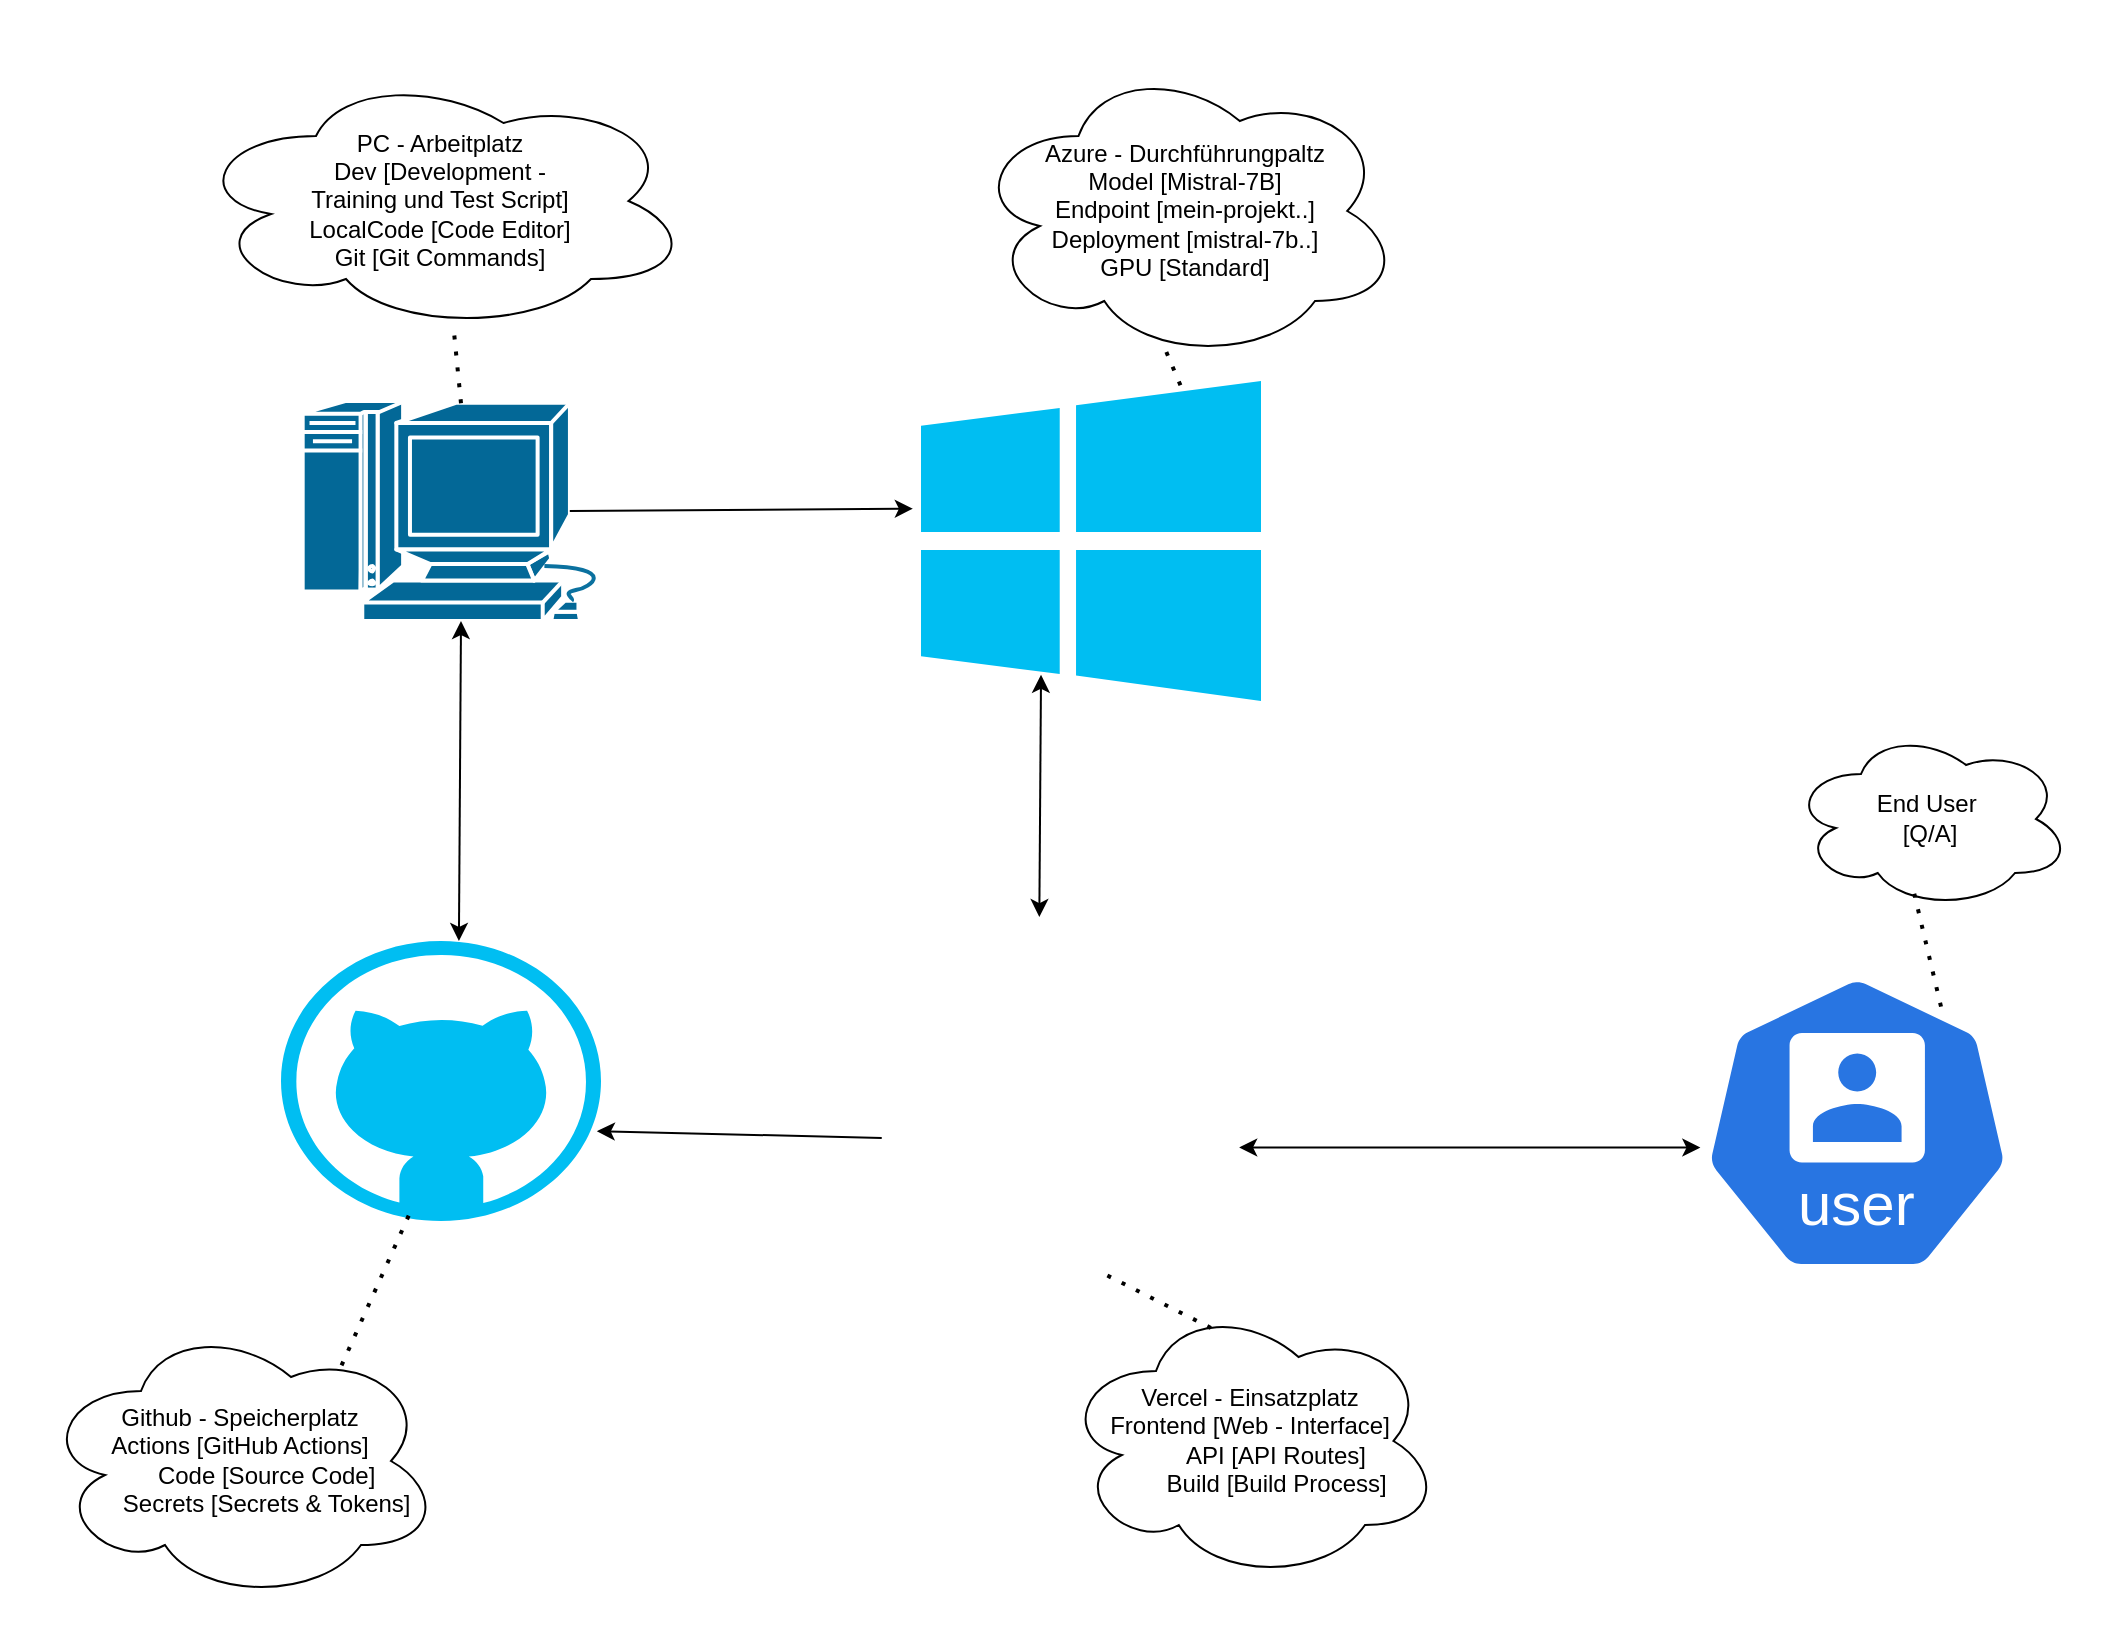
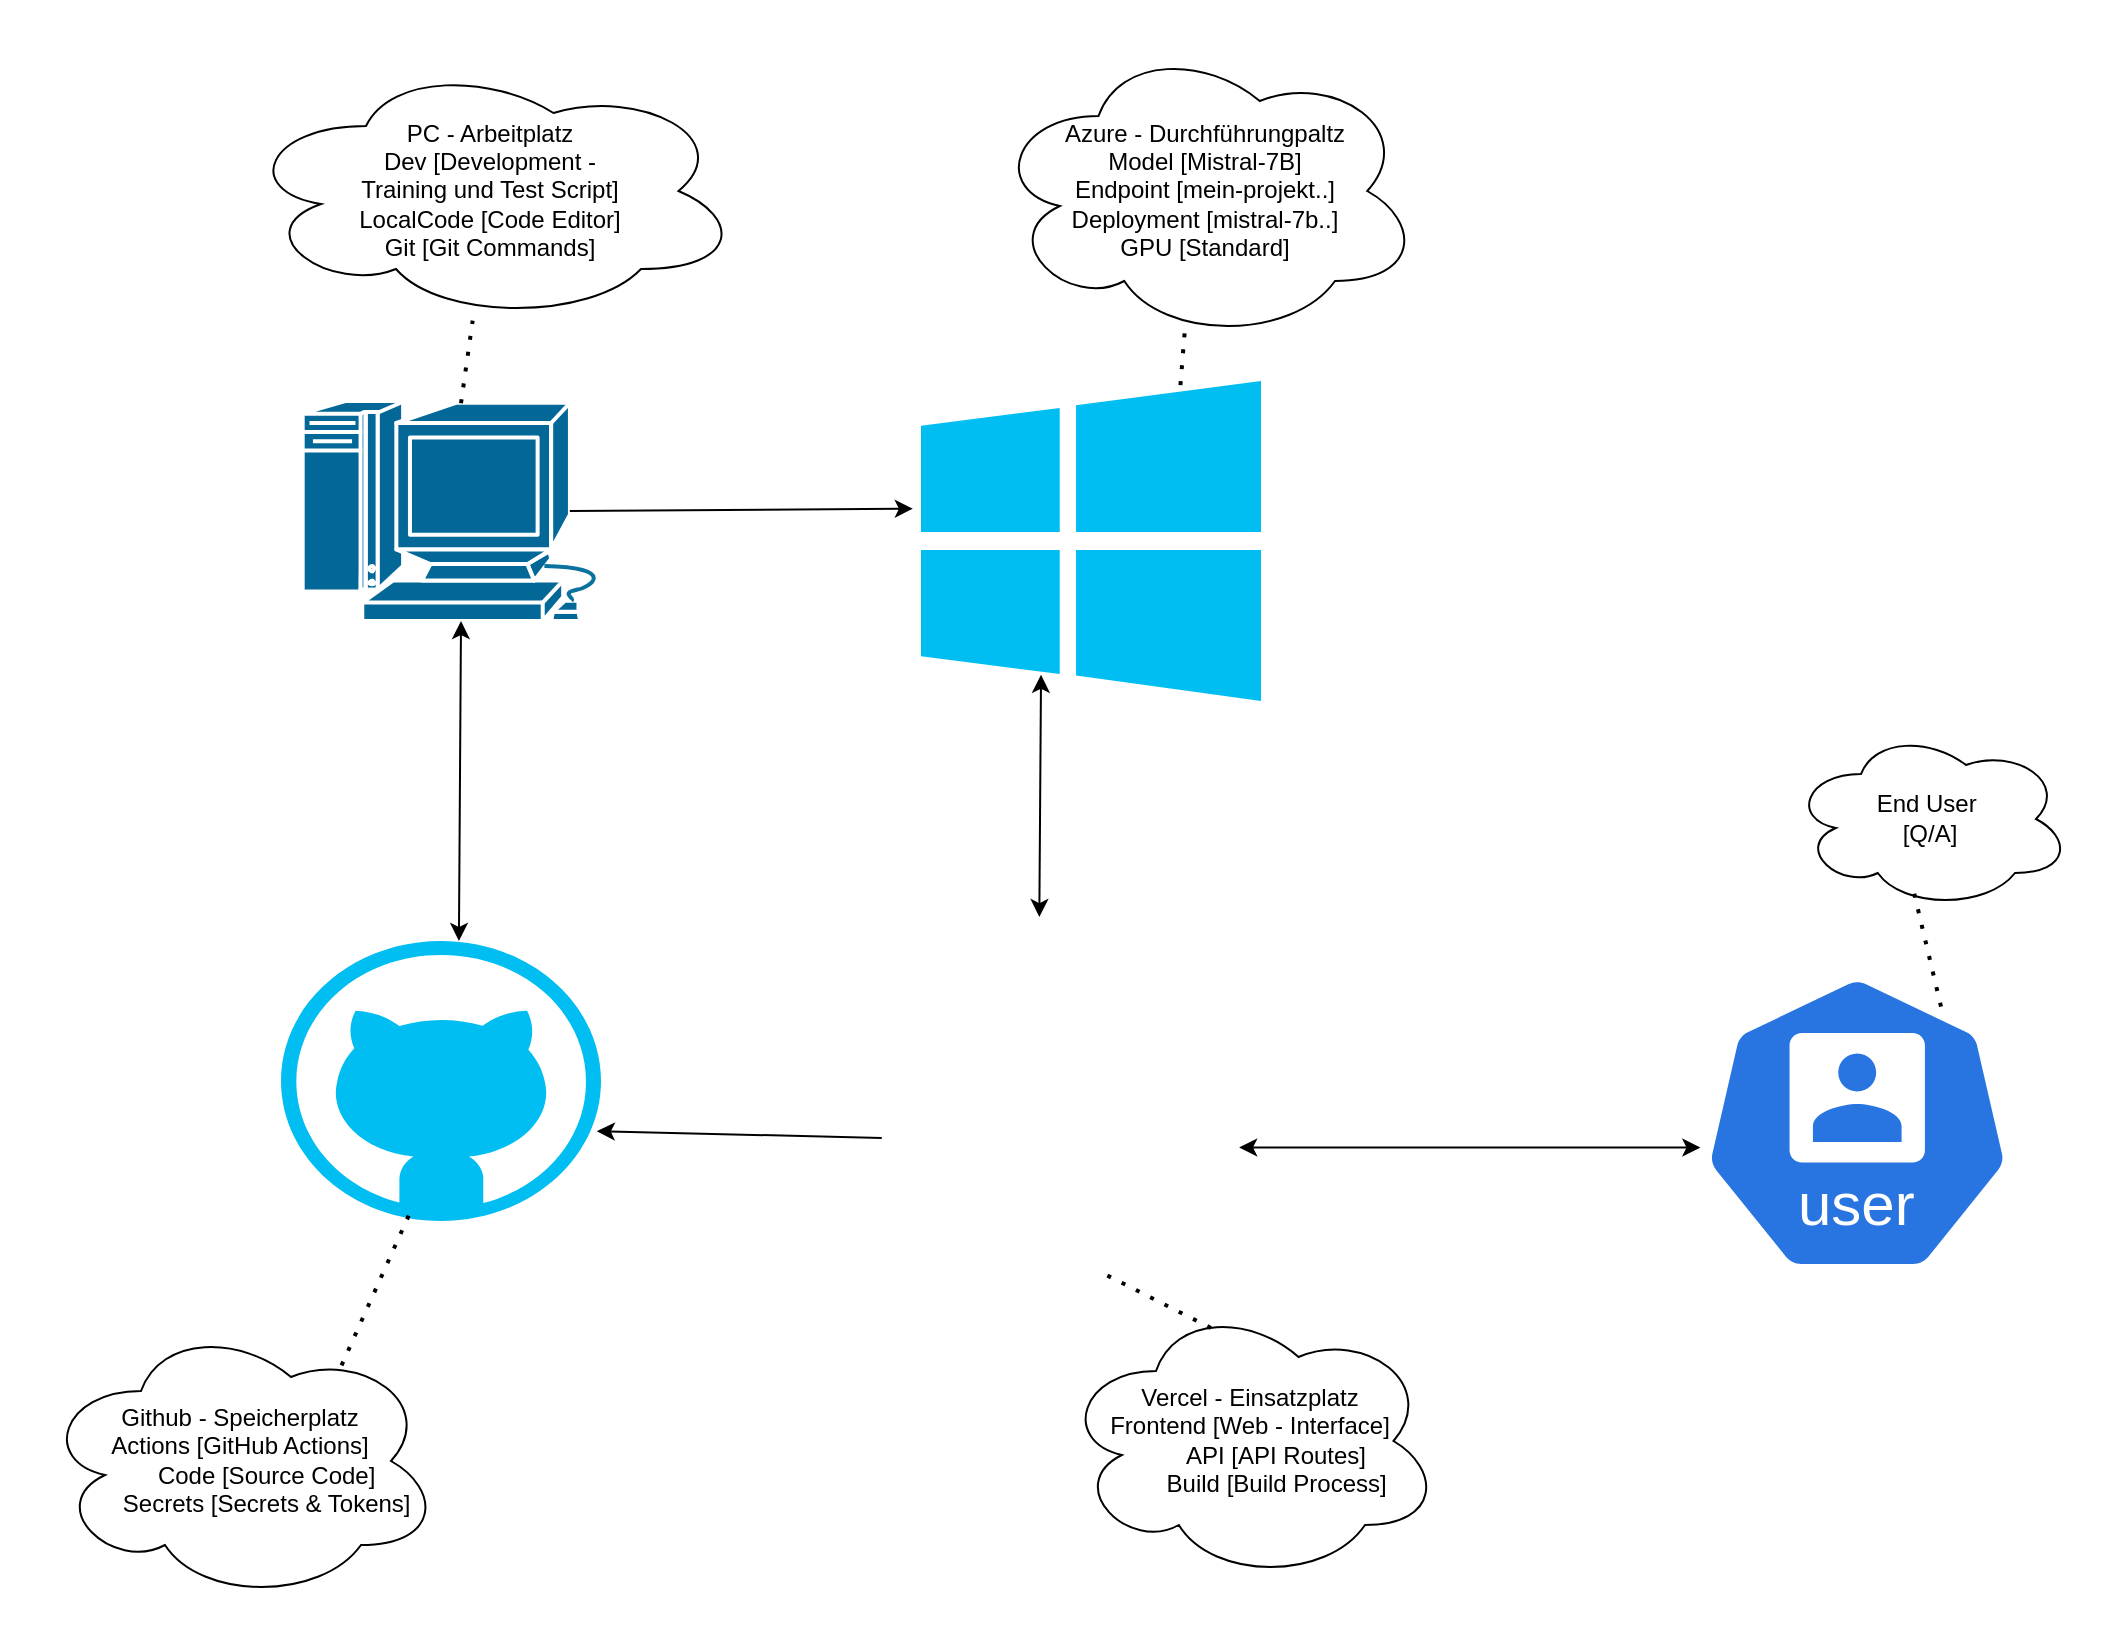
node "PC - Arbeitplatz Dev [Development - Training und Test Script] LocalCode [Code Editor] Git [Git Commands]": moved (441, 201) -> (491, 191)
node "Azure - Durchführungpaltz Model [Mistral-7B] Endpoint [mein-projekt..] Deployment [mistral-7b..] GPU [Standard]": moved (1186, 211) -> (1206, 191)
